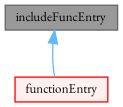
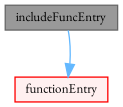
edge "functionEntry" -> "includeFuncEntry": reversed
